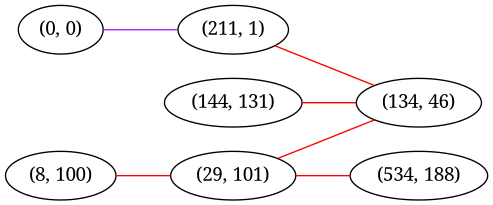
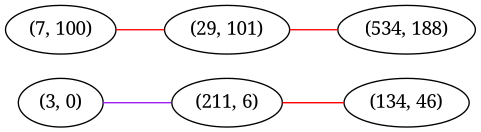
node "(0, 0)": label "(0, 0)" -> "(3, 0)"
node "(211, 1)": label "(211, 1)" -> "(211, 6)"
node "(144, 131)": removed
edge "(134, 46)" -- "(29, 101)": removed
node "(8, 100)": label "(8, 100)" -> "(7, 100)"
